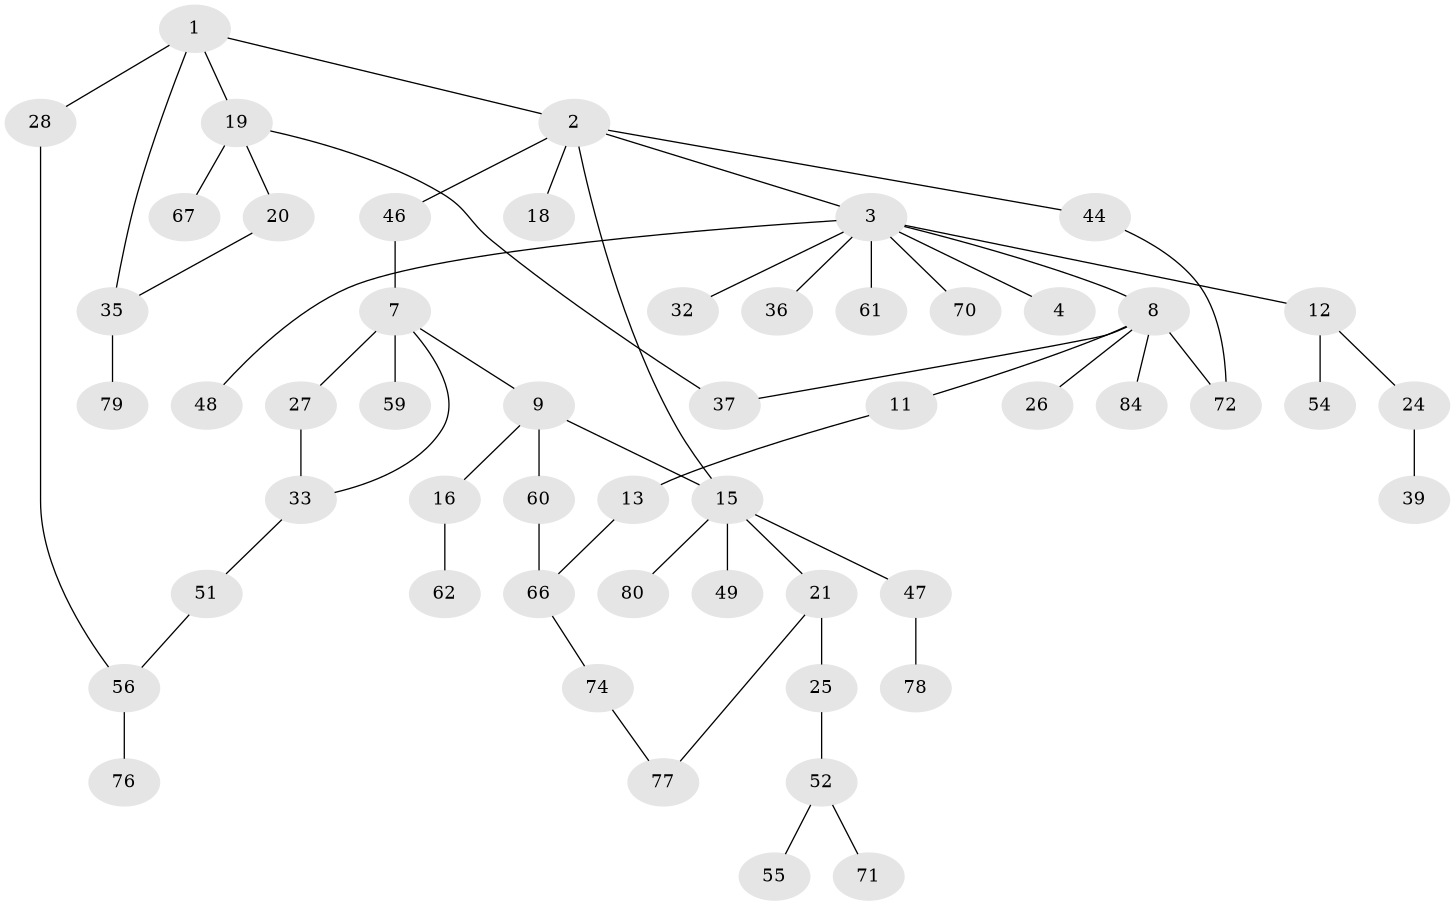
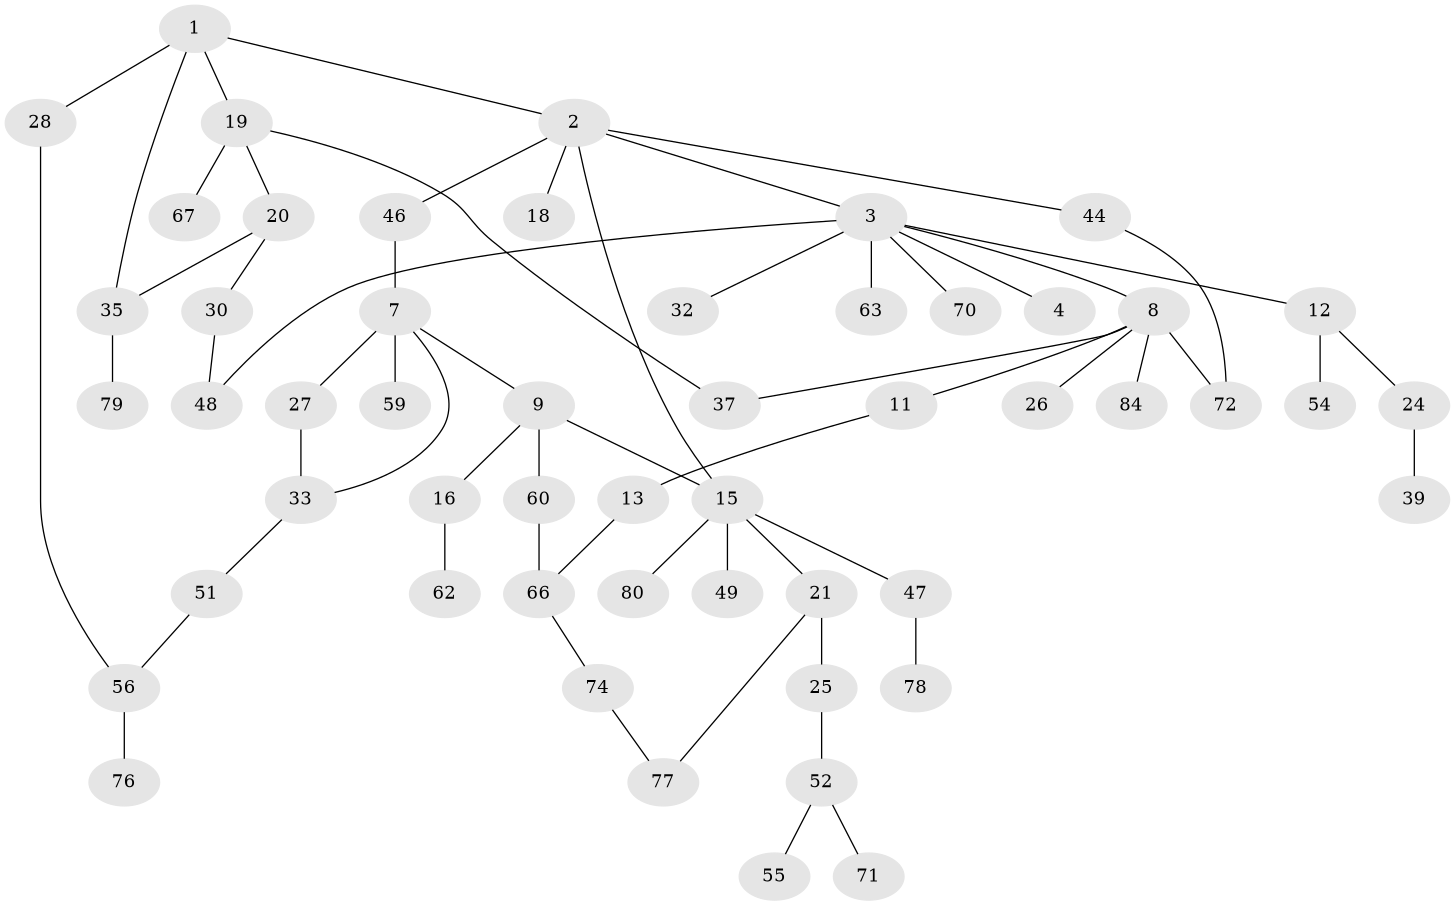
node "30": added
node "36": removed
node "61": label "61" -> "63"
